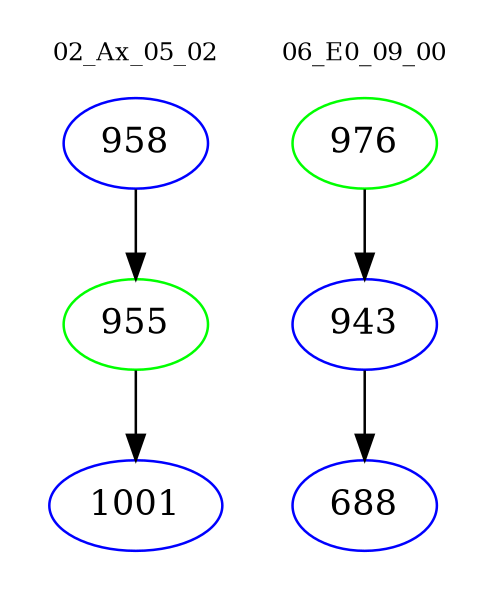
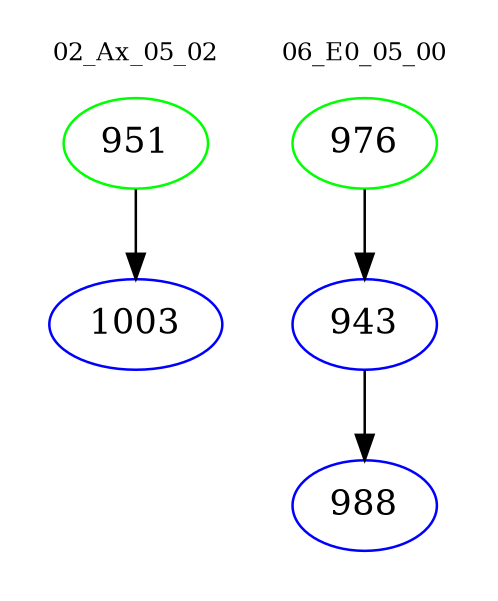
cluster "06_E0_09_00": label "06_E0_09_00" -> "06_E0_05_00"
node "958": removed
node "955": label "955" -> "951"
node "1001": label "1001" -> "1003"
node "688": label "688" -> "988"
